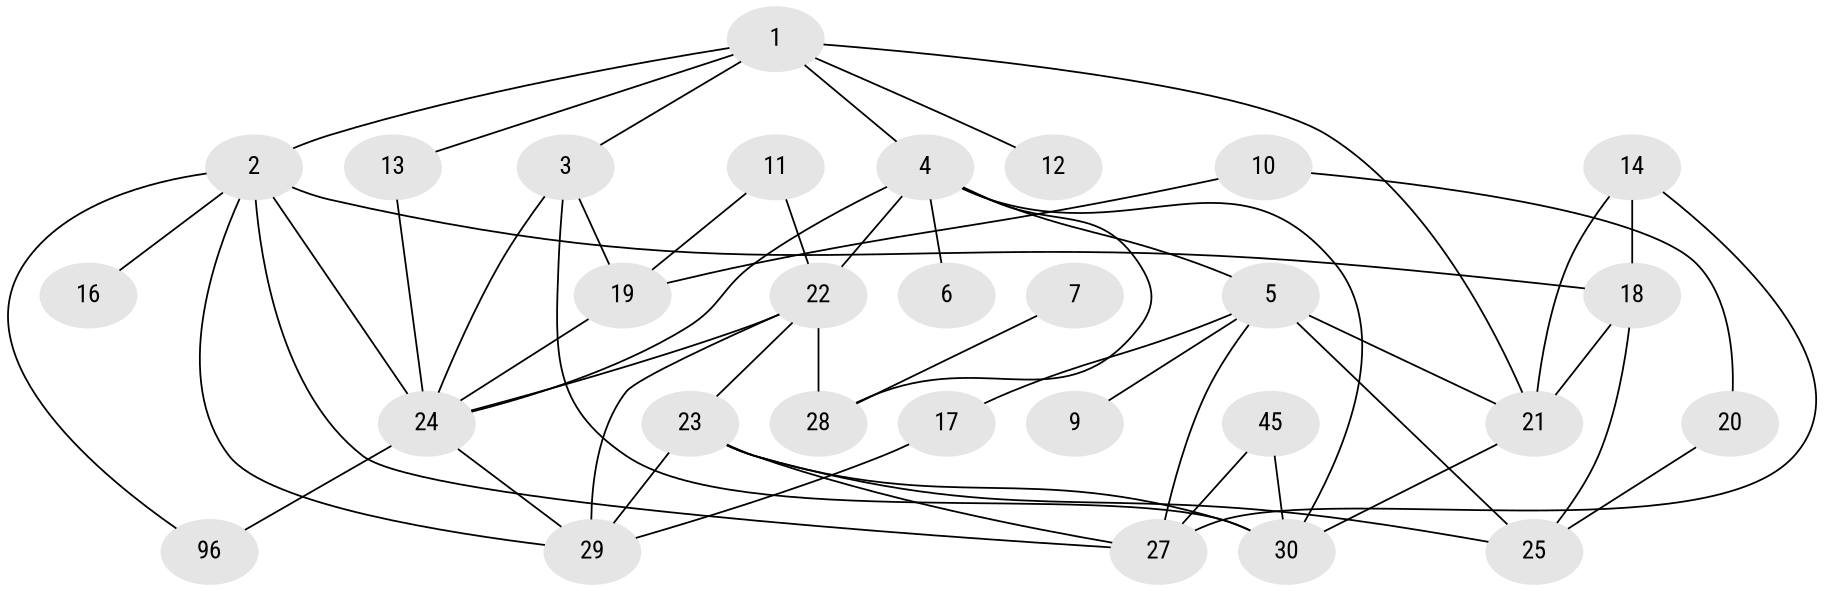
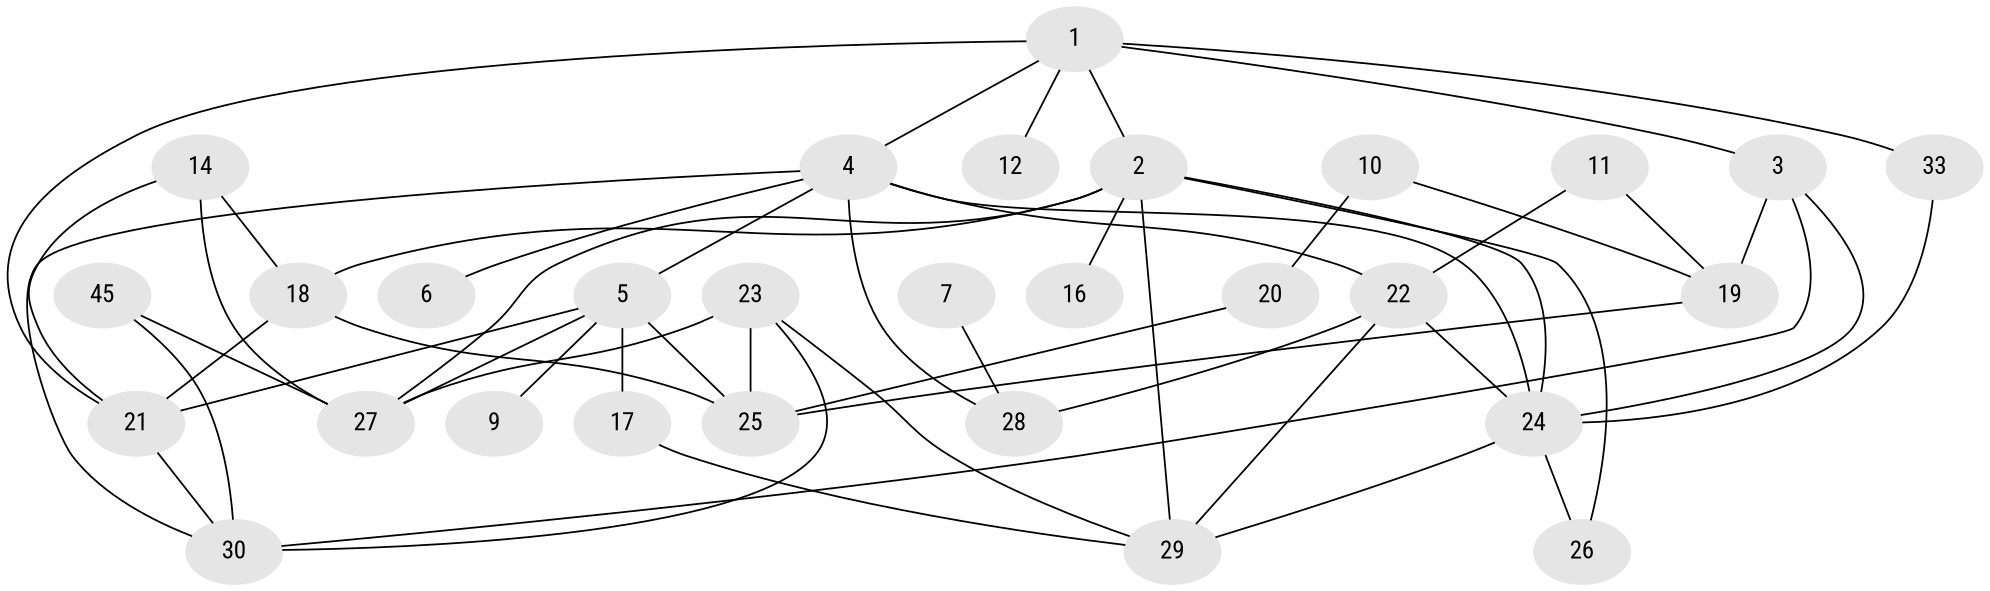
node "13": label "13" -> "33"
edge "22" -- "23": removed
edge "19" -- "24": now "19" -- "25"
node "96": label "96" -> "26"
